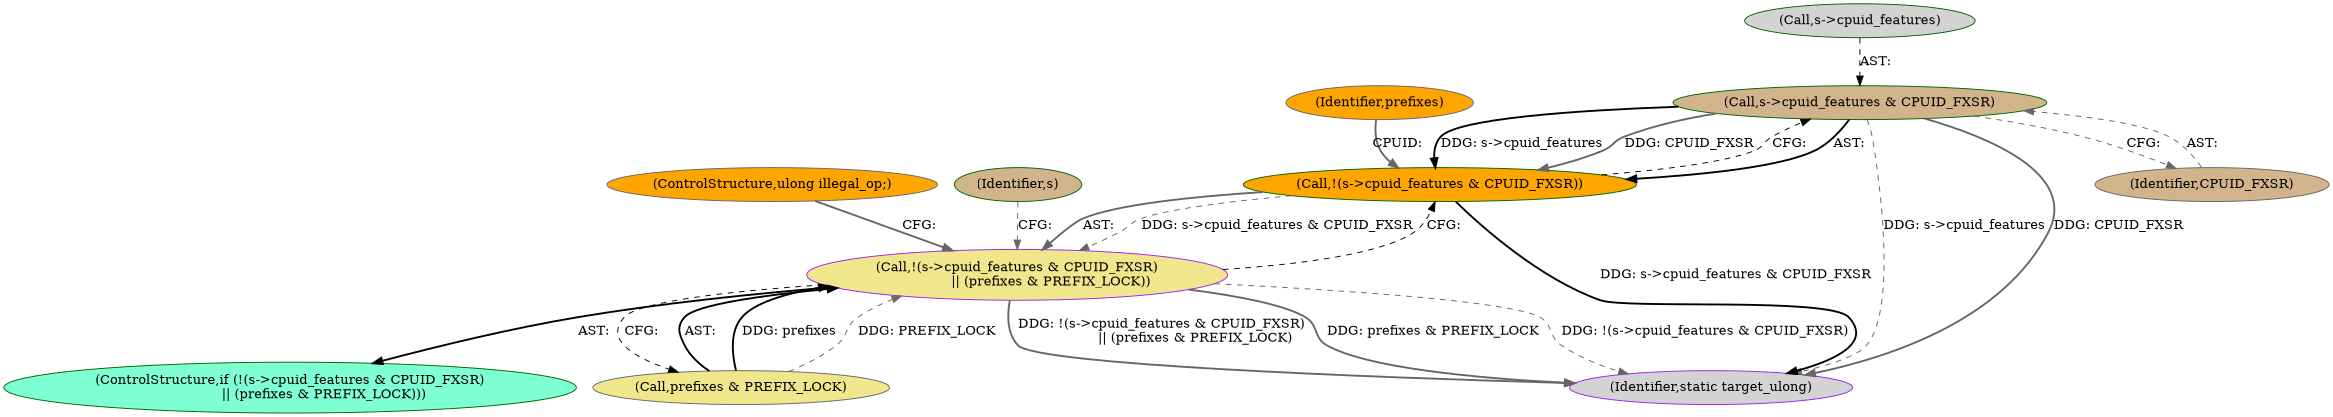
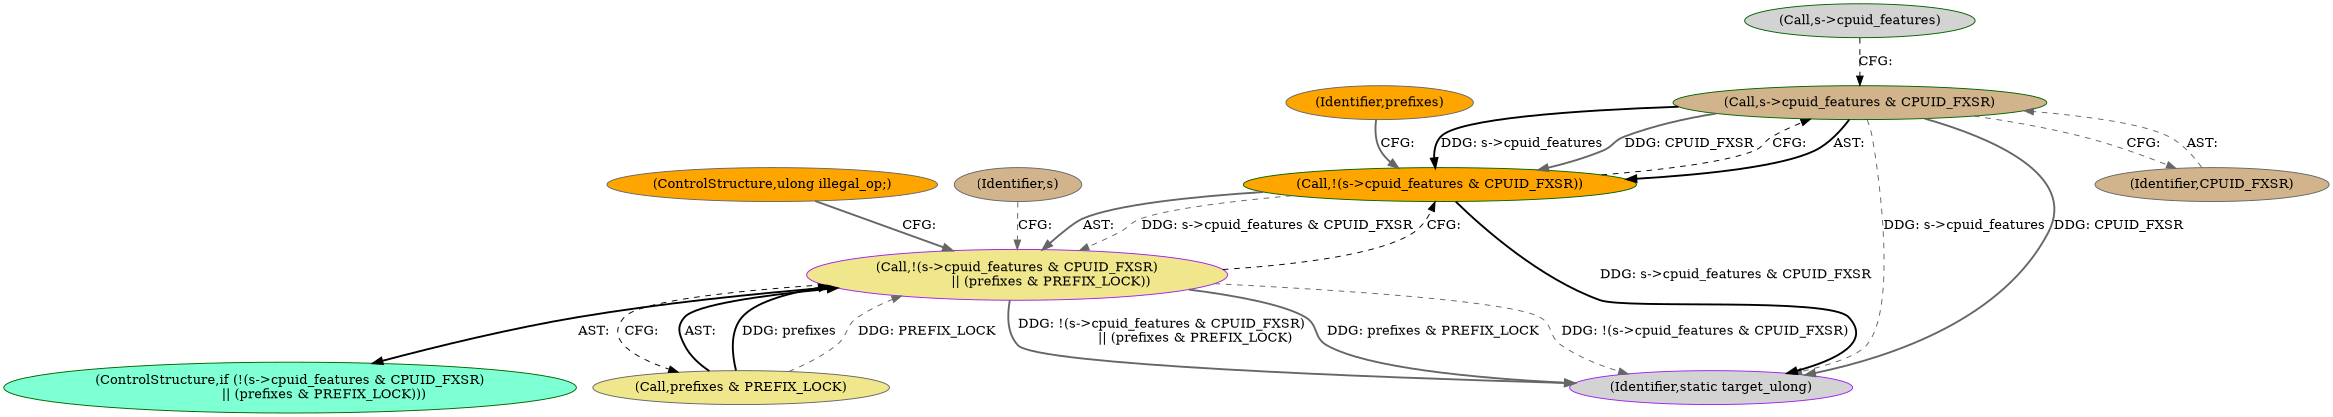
edge "(Call,s->cpuid_features)" -> "(Call,s->cpuid_features & CPUID_FXSR)": label "AST: " -> "CFG: "
edge "(Identifier,prefixes)" -> "(Call,!(s->cpuid_features & CPUID_FXSR))": label "CPUID: " -> "CFG: "
node "(Identifier,s)": color darkgreen -> gray40
